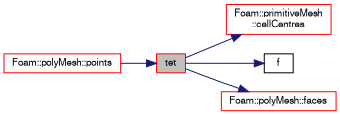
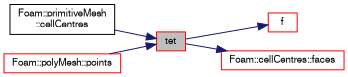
node "Foam::primitiveMesh ::cellCentres": color red -> black
edge "tet" -> "Foam::primitiveMesh ::cellCentres": reversed
node "f": color black -> red
node "Foam::polyMesh::faces": label "Foam::polyMesh::faces" -> "Foam::cellCentres::faces"
